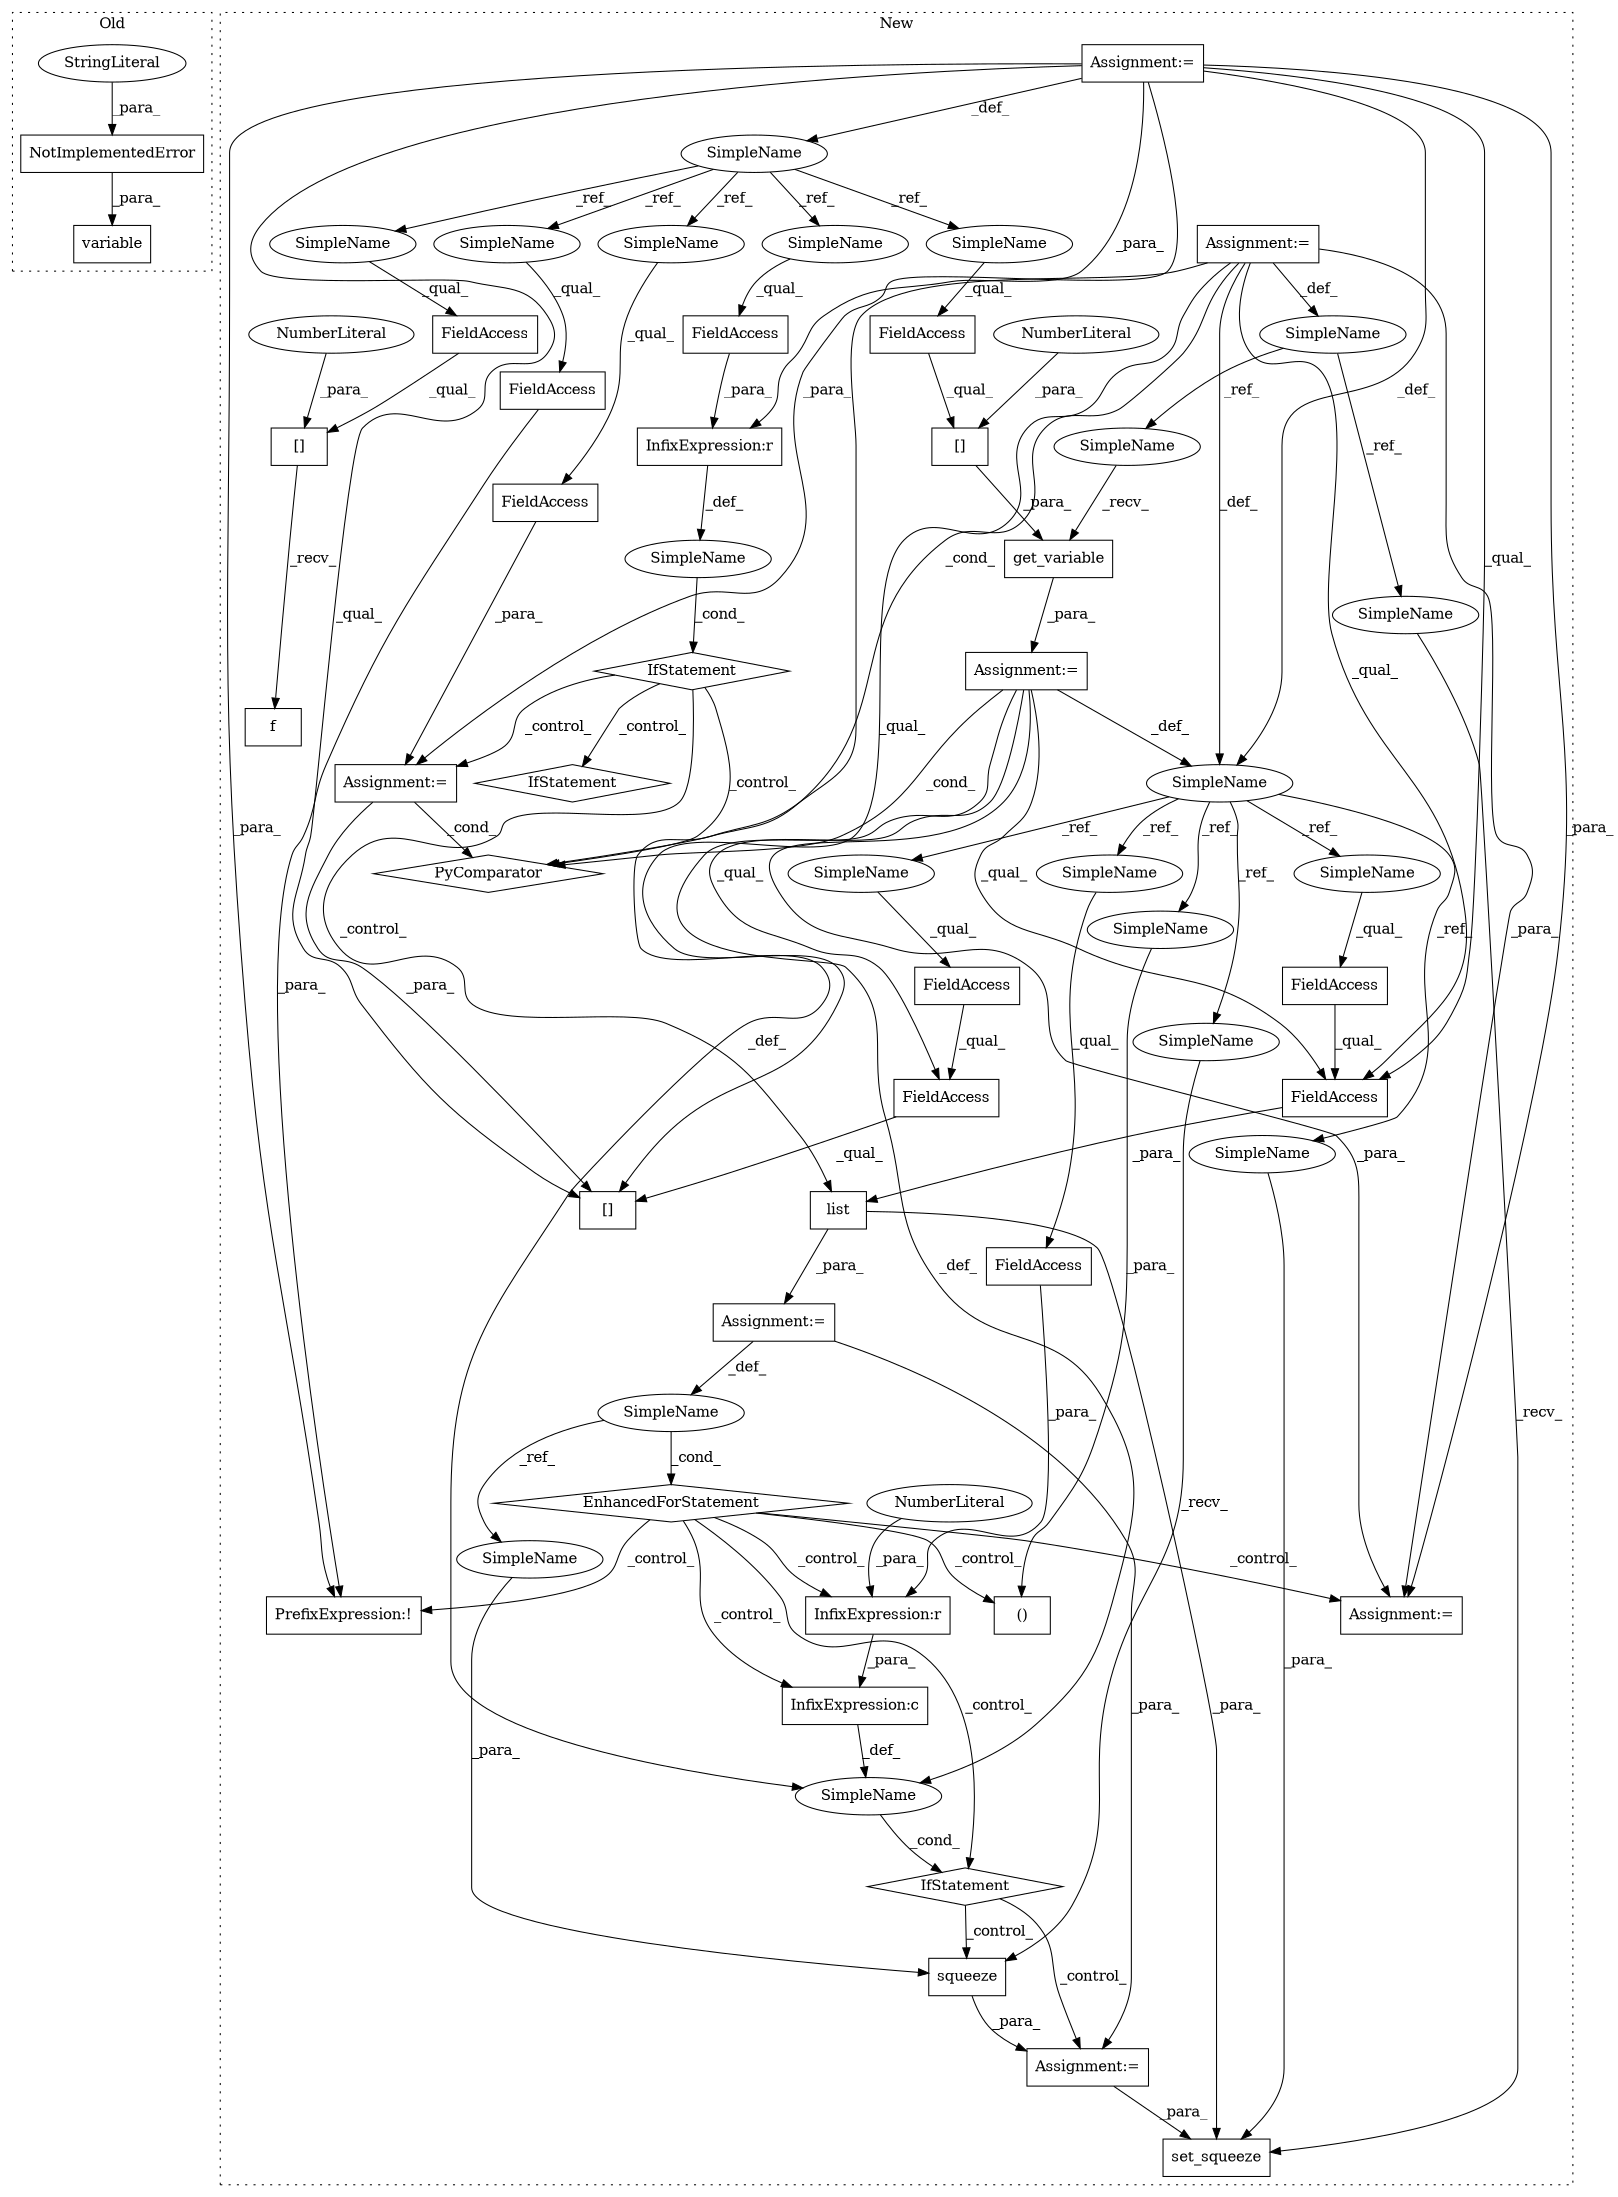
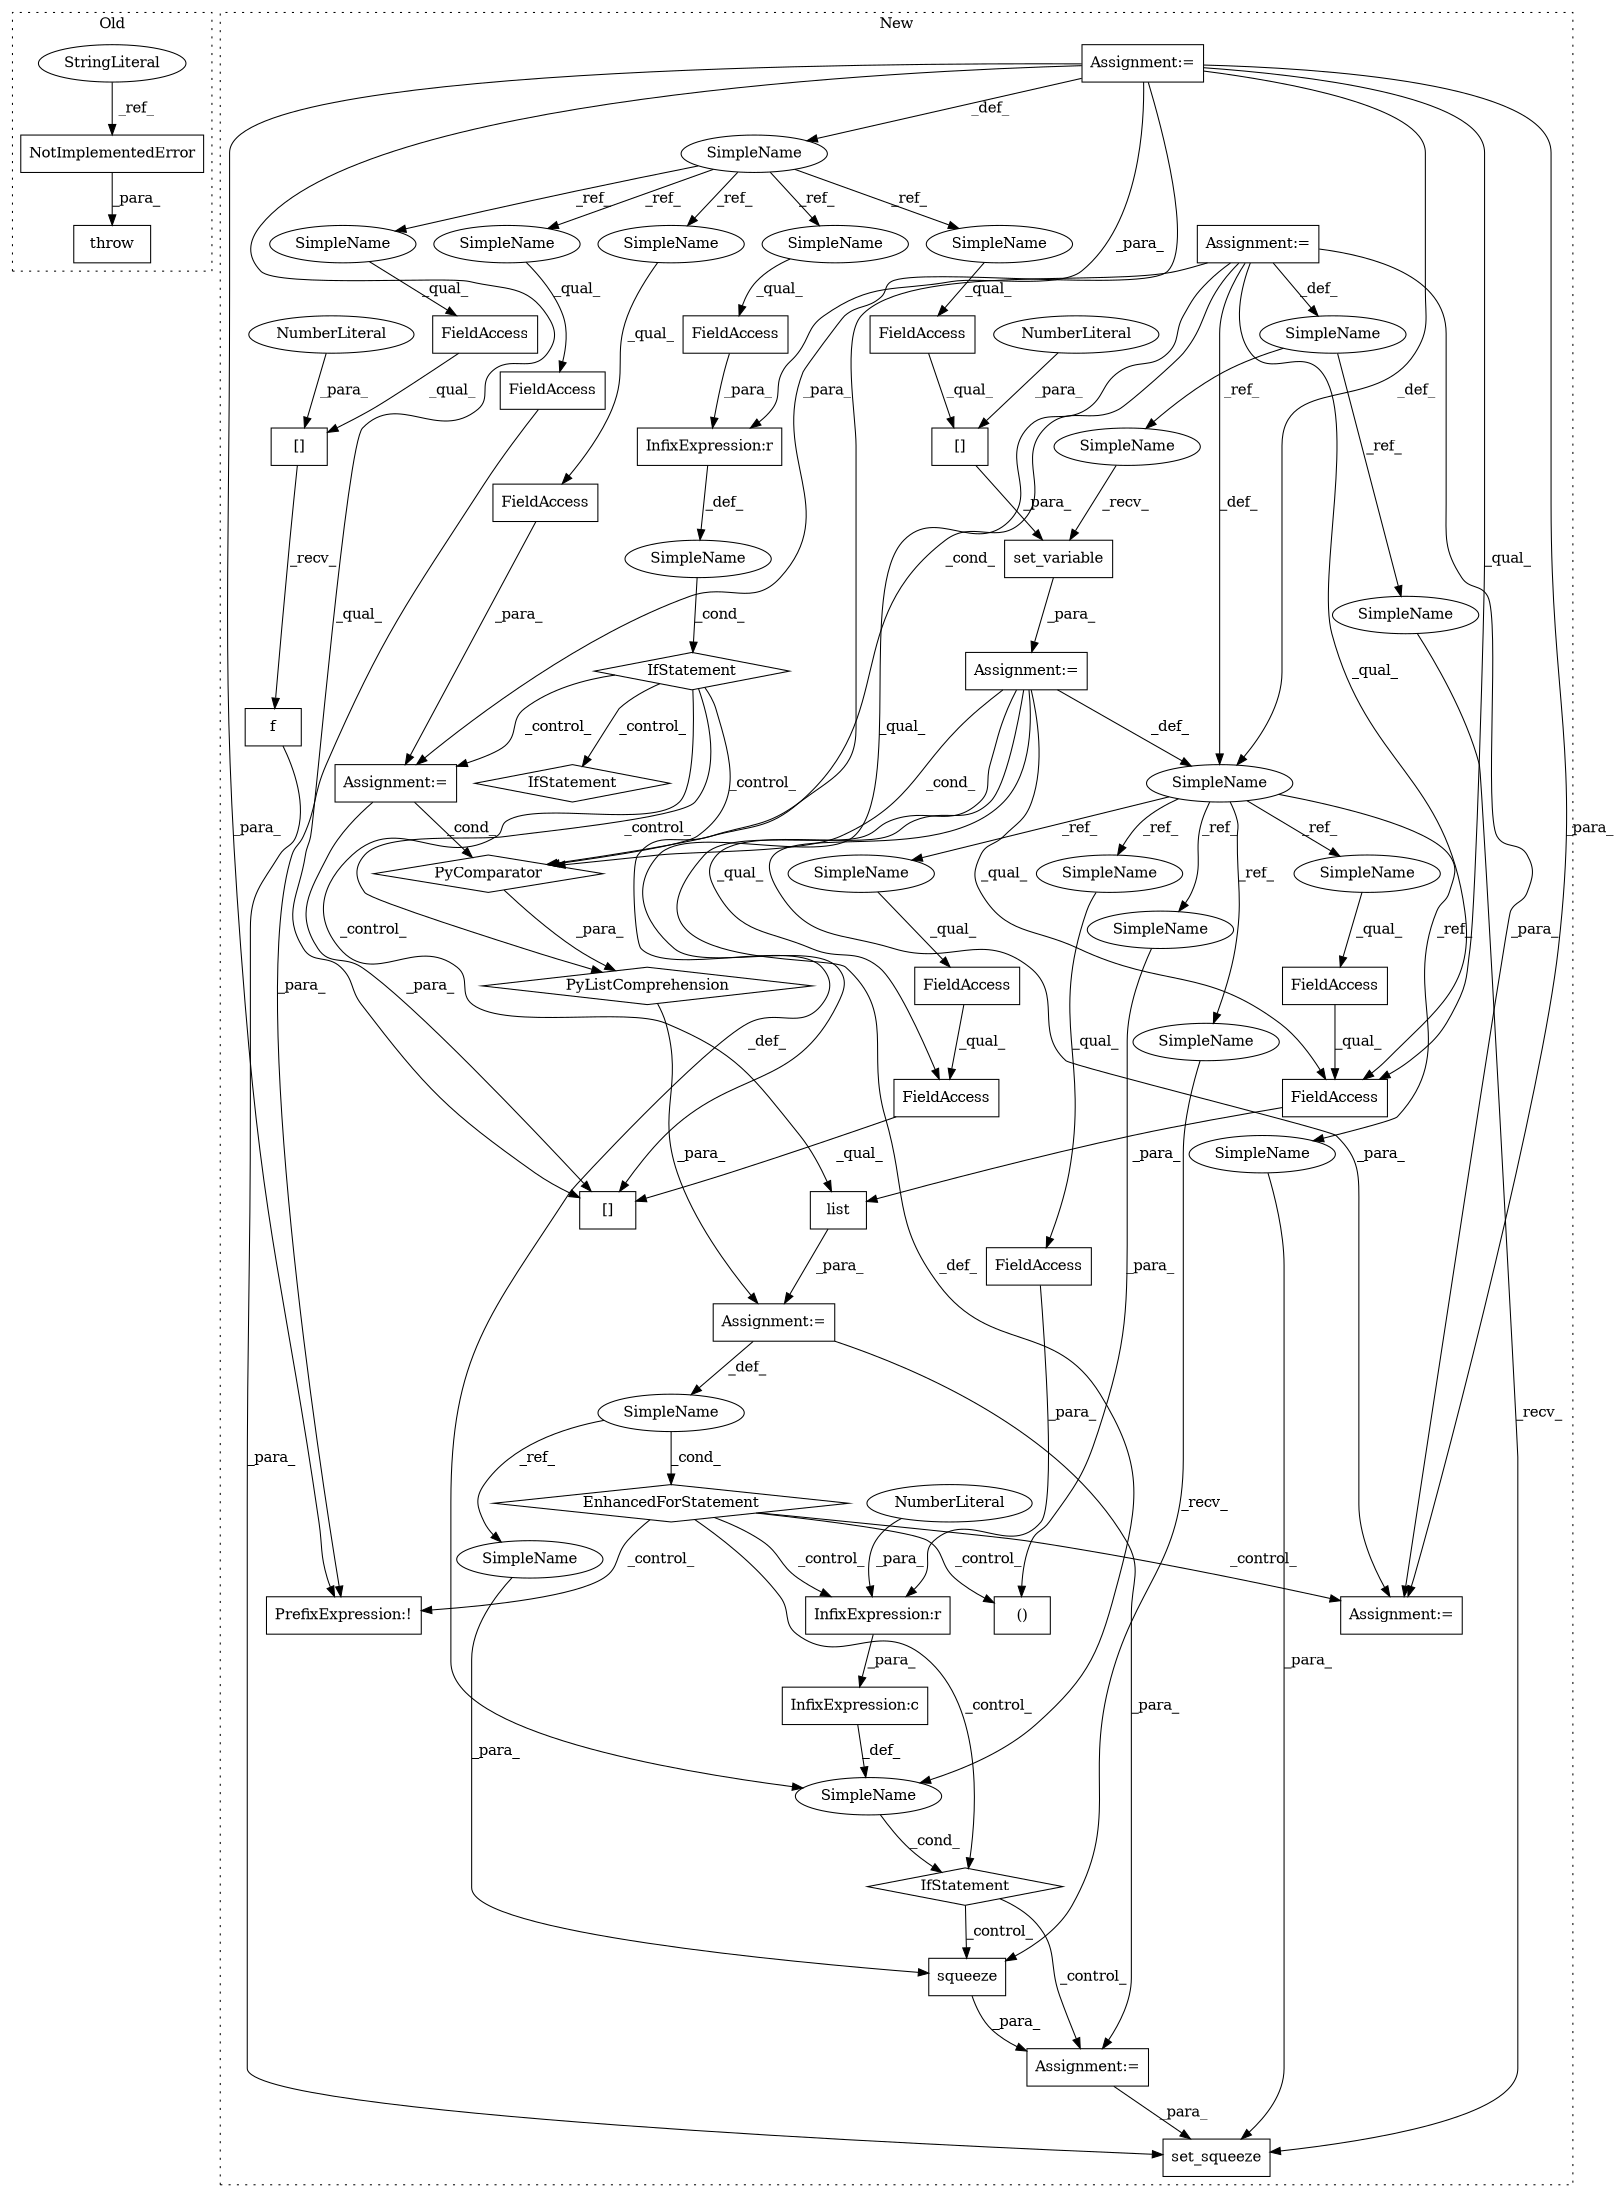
edge "StringLiteral" -> "NotImplementedError": label "_para_" -> "_ref_"
node "variable": label "variable" -> "throw"
node "get_variable": label "get_variable" -> "set_variable"
node "PyListComprehension": added
edge "list" -> "set_squeeze": now "f" -> "set_squeeze"
edge "EnhancedForStatement" -> "InfixExpression:c": removed, label "_control_"
